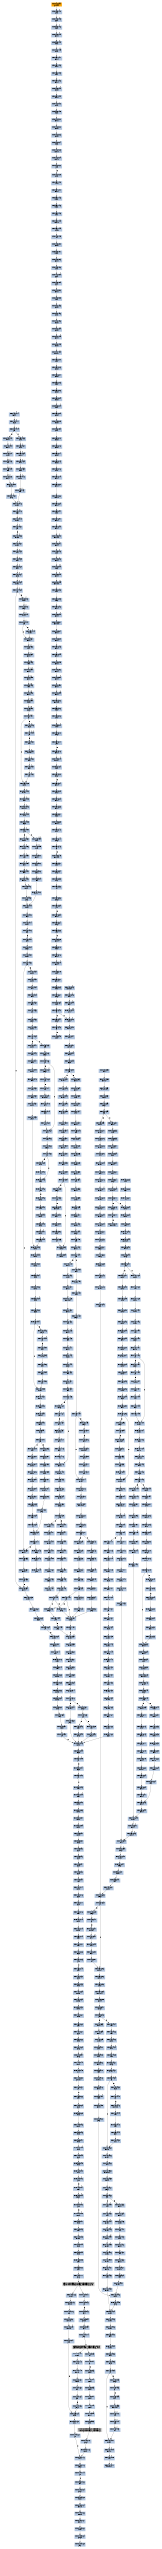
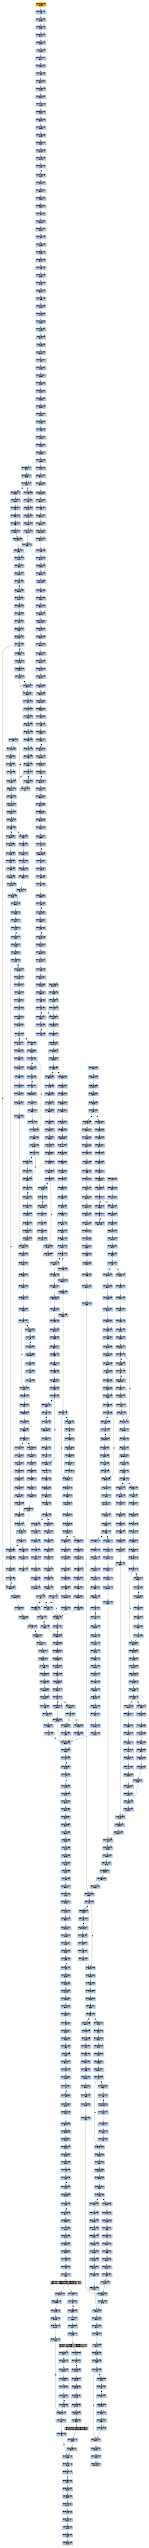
edge "0x00457aba je" -> "0x00457ac0 shll": reversed
